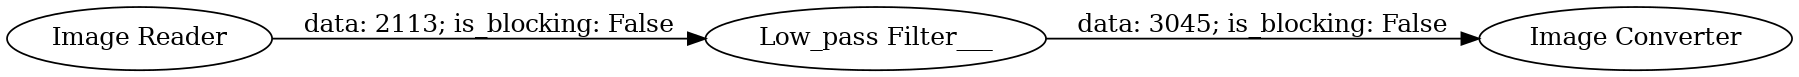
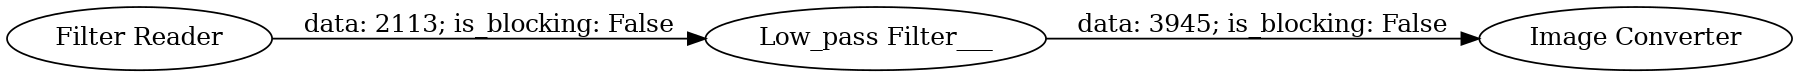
edge "Low_pass Filter___" -> "Image Converter": label "data: 3045; is_blocking: False" -> "data: 3945; is_blocking: False"
node "Image Reader": label "Image Reader" -> "Filter Reader"
